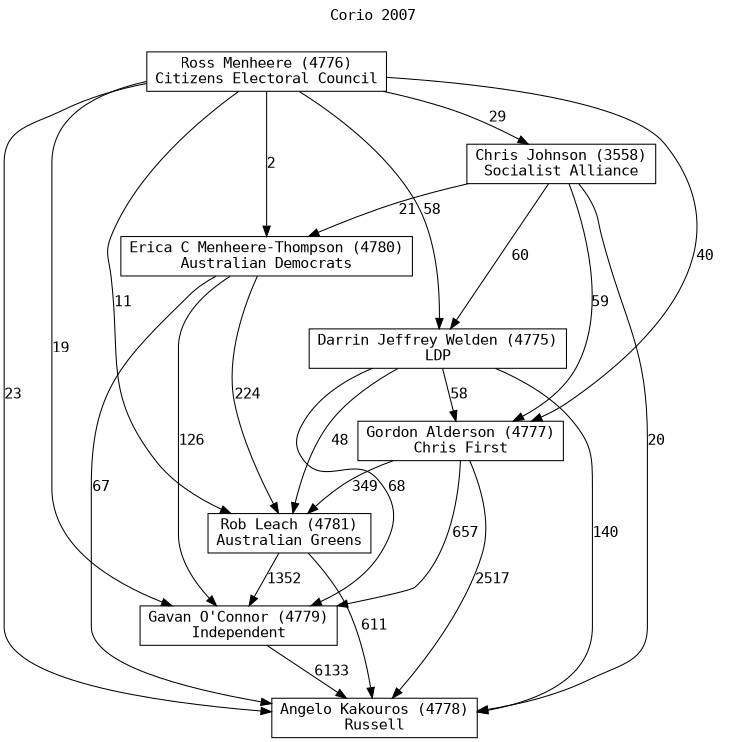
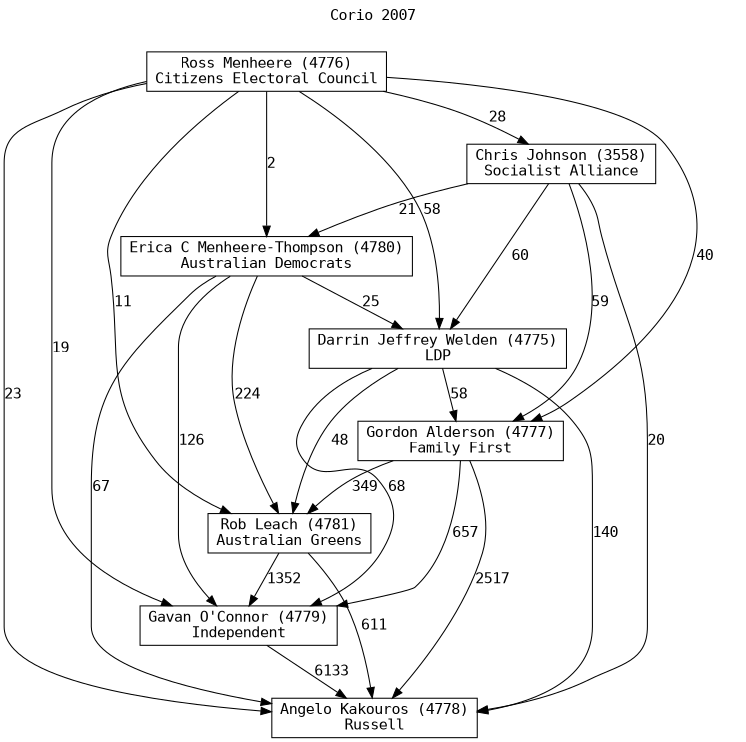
edge "Ross Menheere (4776) Citizens Electoral Council" -> "Chris Johnson (3558) Socialist Alliance": label "29" -> "28"
edge "Erica C Menheere-Thompson (4780) Australian Democrats" -> "Darrin Jeffrey Welden (4775) LDP": added, label "25"
node "Gordon Alderson (4777) Chris First": label "Gordon Alderson (4777) Chris First" -> "Gordon Alderson (4777) Family First"
